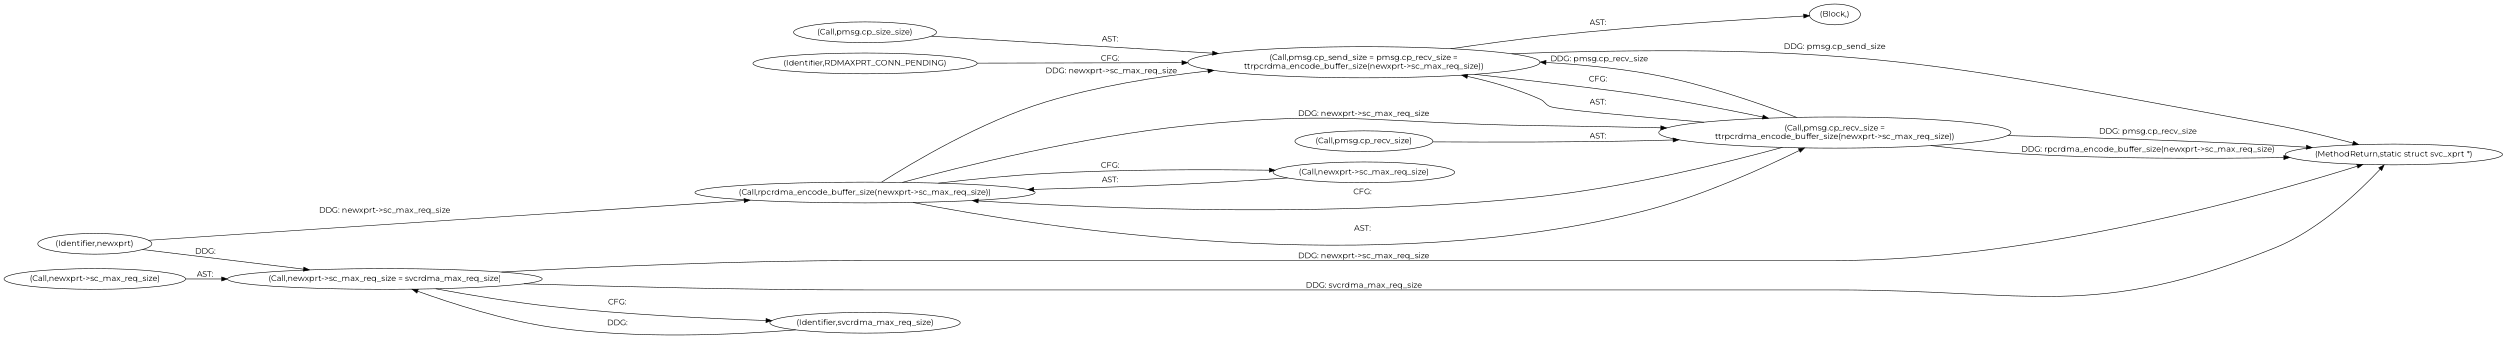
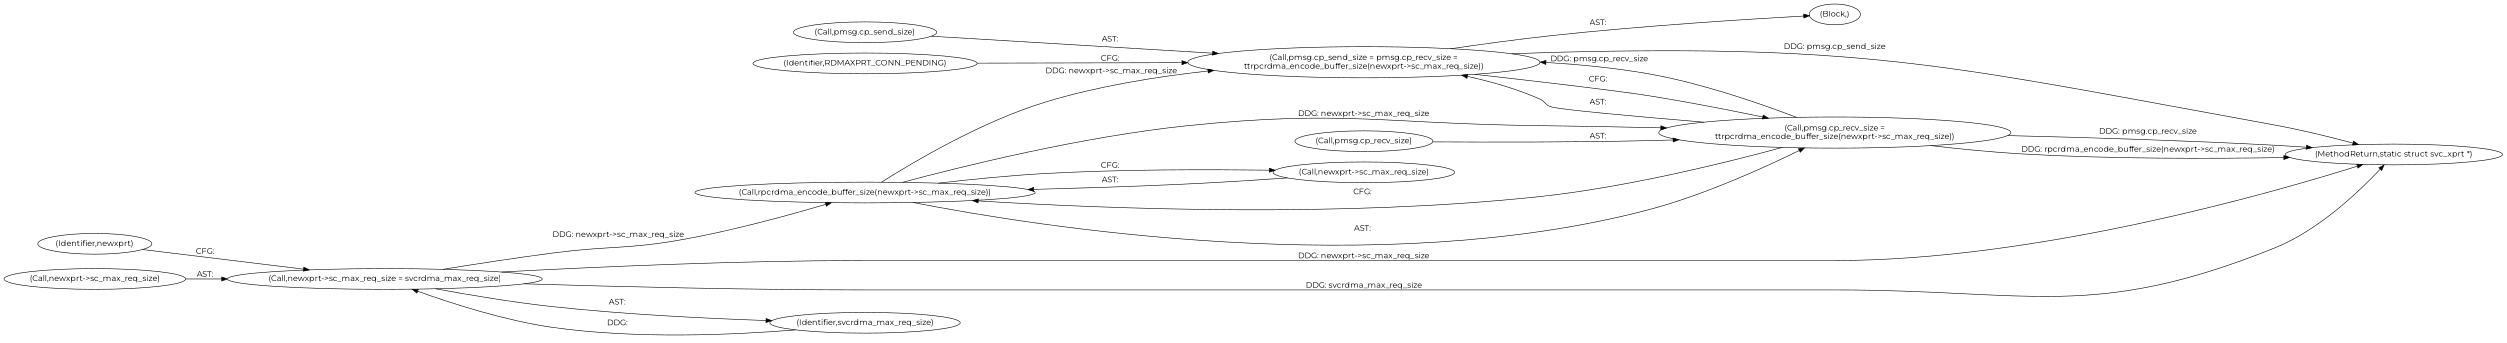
node "(Call,pmsg.cp_size_size)": label "(Call,pmsg.cp_size_size)" -> "(Call,pmsg.cp_send_size)"
edge "(Identifier,newxprt)" -> "(Call,rpcrdma_encode_buffer_size(newxprt->sc_max_req_size))": now "(Call,newxprt->sc_max_req_size = svcrdma_max_req_size)" -> "(Call,rpcrdma_encode_buffer_size(newxprt->sc_max_req_size))"
edge "(Identifier,newxprt)" -> "(Call,newxprt->sc_max_req_size = svcrdma_max_req_size)": label "DDG: " -> "CFG: "
edge "(Call,newxprt->sc_max_req_size = svcrdma_max_req_size)" -> "(Identifier,svcrdma_max_req_size)": label "CFG: " -> "AST: "
